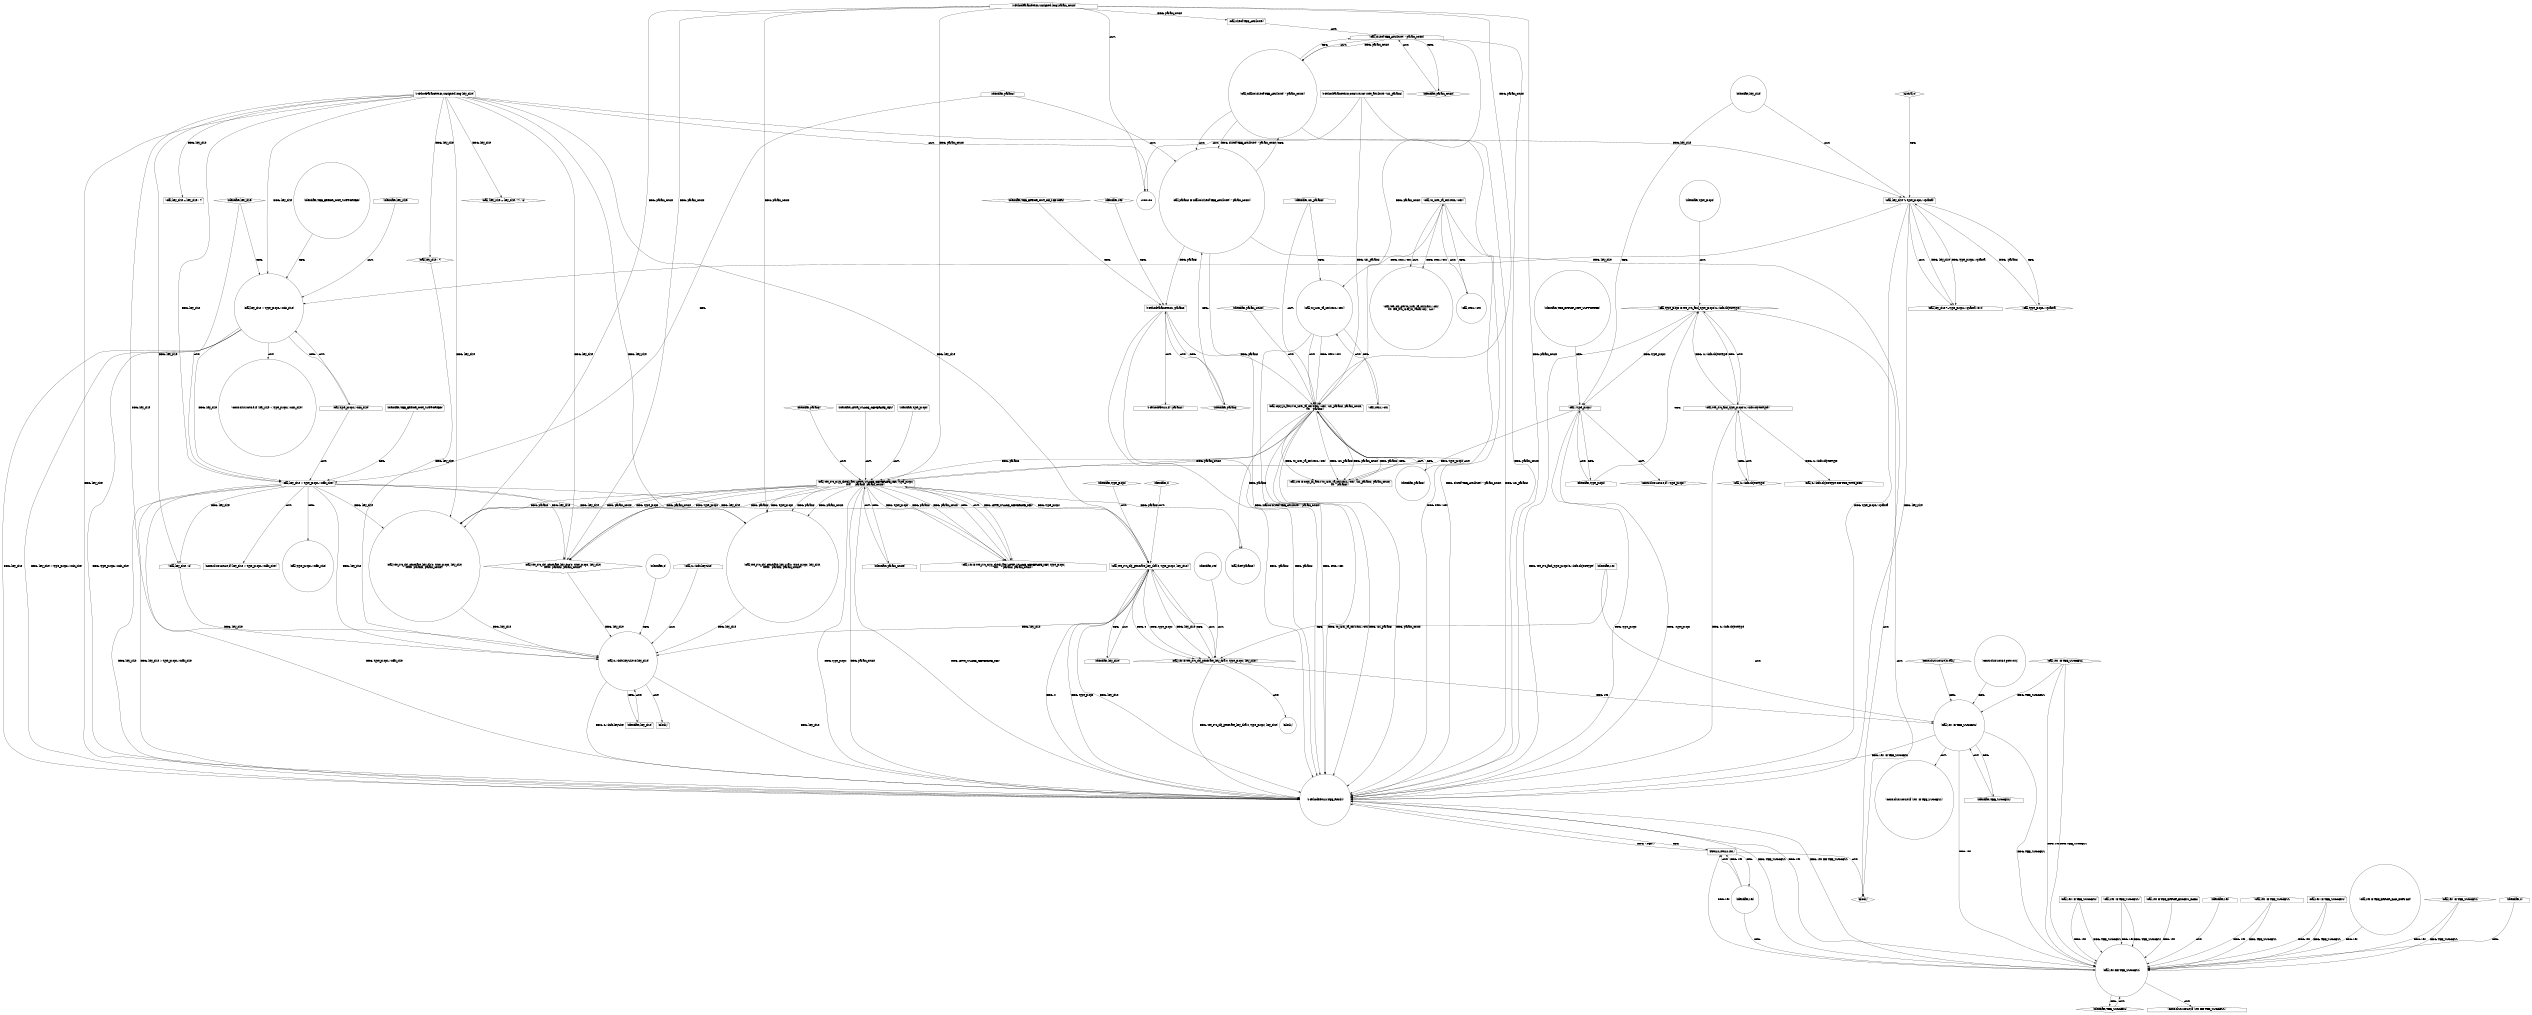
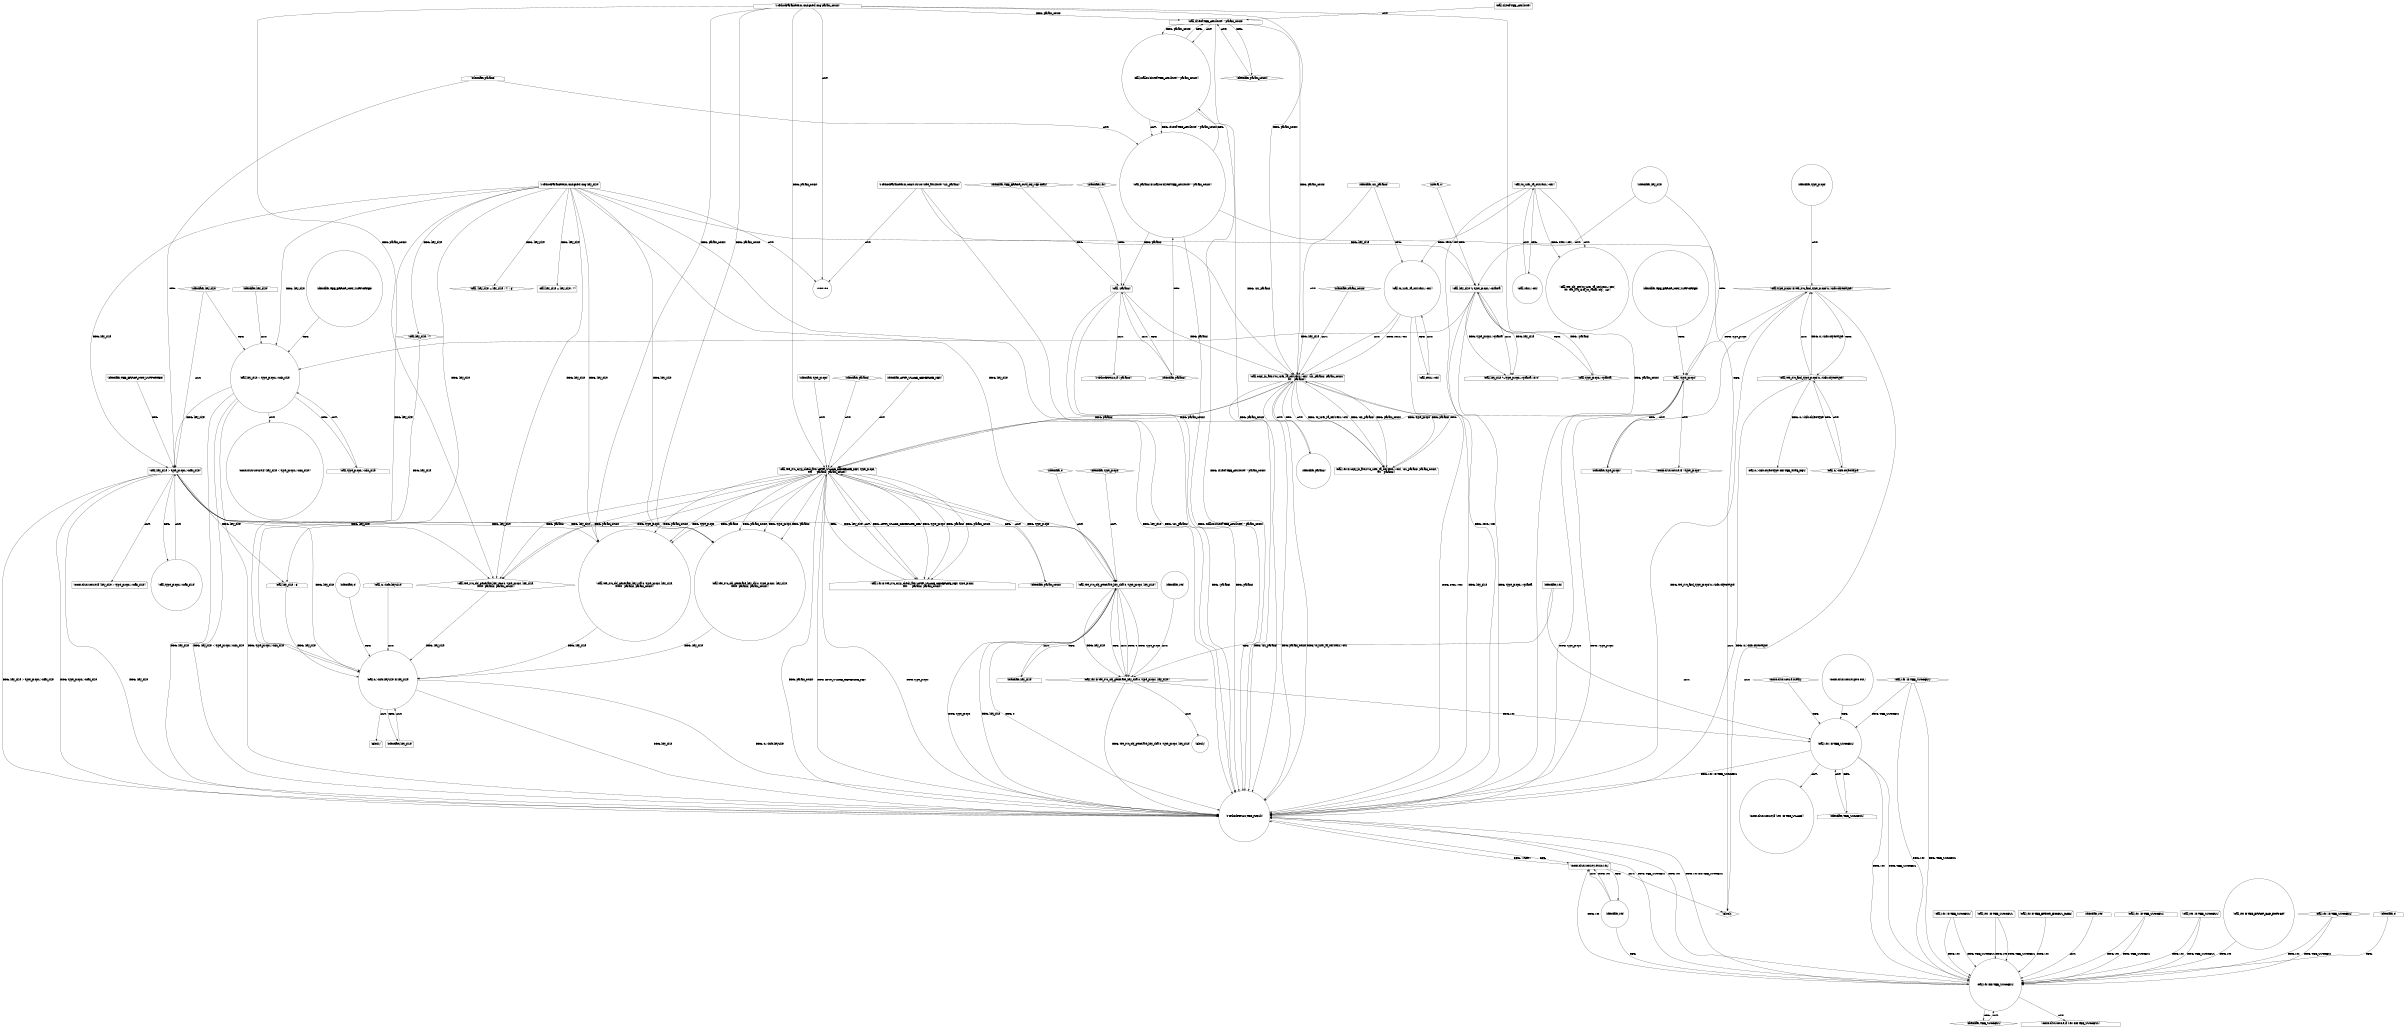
edge "(MethodParameterIn,unsigned long param_count)" -> "(Call,sizeof(TEE_Attribute))": now "(MethodParameterIn,unsigned long param_count)" -> "(Call,sizeof(TEE_Attribute) * param_count)"
node "(MethodParameterIn,!params)": label "(MethodParameterIn,!params)" -> "(Call,!params)"
edge "(Call,type_props->min_size)" -> "(Call,key_size > type_props->max_size)": now "(Call,type_props->max_size)" -> "(Call,key_size > type_props->max_size)"
node "(Call,o->info.objectType == TEE_TYPE_DES)": shape house -> note
node "(Call,free(params))": removed
edge "(Call,tee_svc_obj_generate_key_dsa(o, type_props, key_size))" -> "(Call,o->info.keySize = key_size)": removed, label "DDG: key_size"
node "(ControlStructure,if (res != TEE_SUCCESS))": label "(ControlStructure,if (res != TEE_SUCCESS))" -> "(ControlStructure,if (res != TEE_USAGE))"
node "(Return,return res;)": label "(Return,return res;)" -> "(ControlStructure,return res;)"
